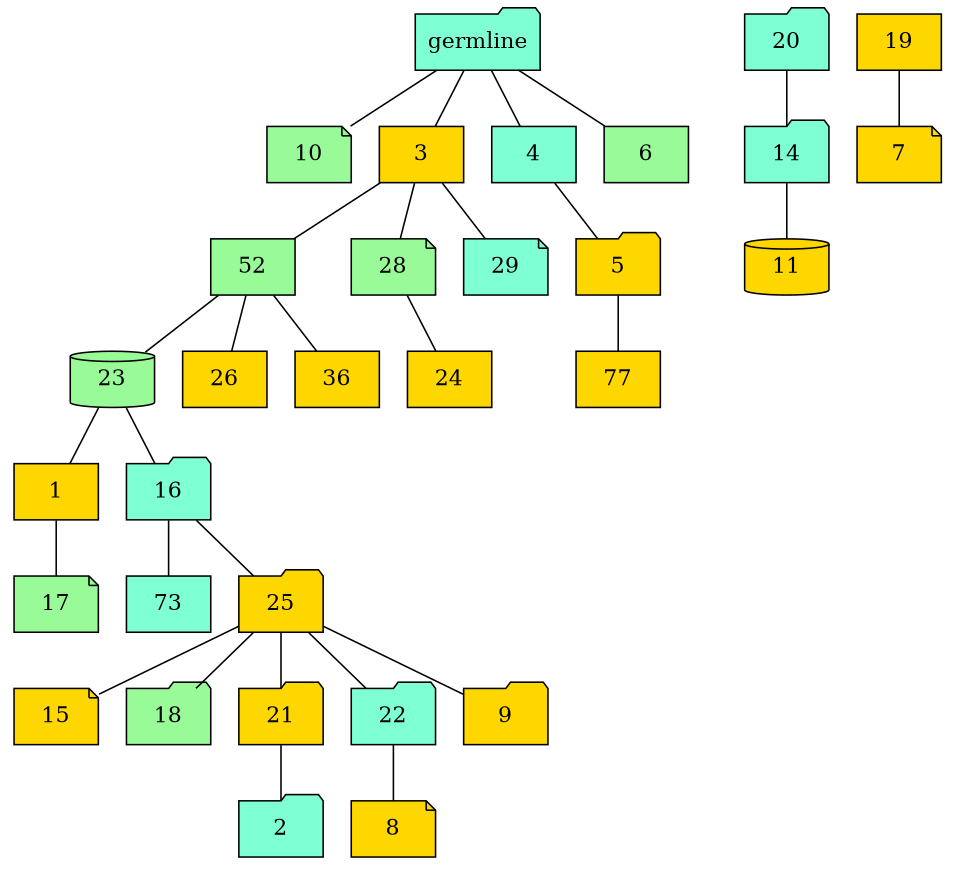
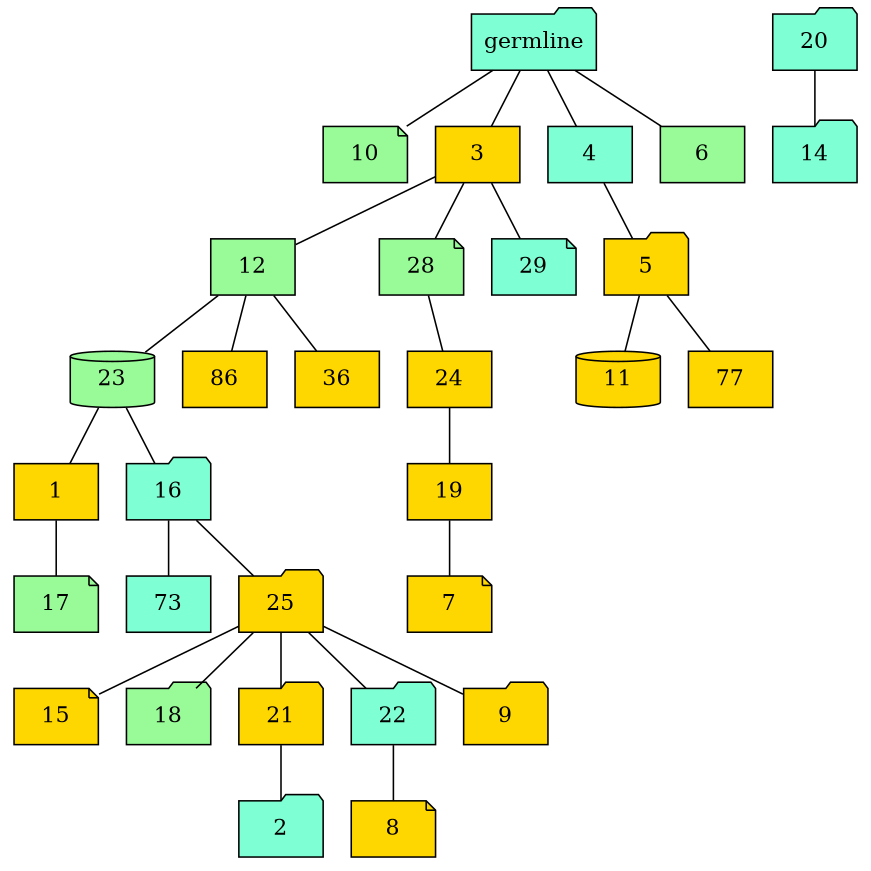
edge "14" -- "11": now "5" -- "11"
node "52": label "52" -> "12"
node "26": label "26" -> "86"
edge "24" -- "19": added
